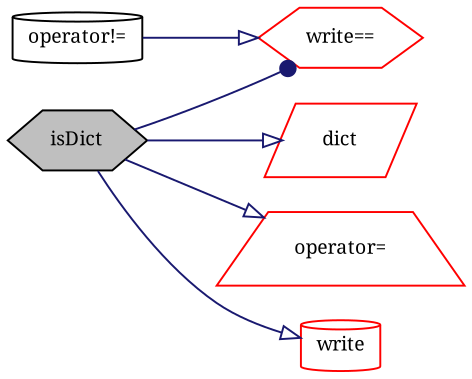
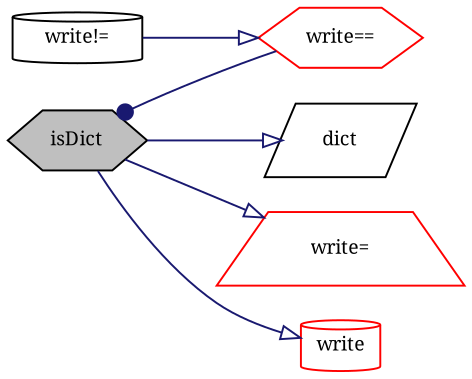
node "operator!=": label "operator!=" -> "write!="
edge "isDict" -> "write==": reversed
node "dict": color red -> black
node "operator=": label "operator=" -> "write="
